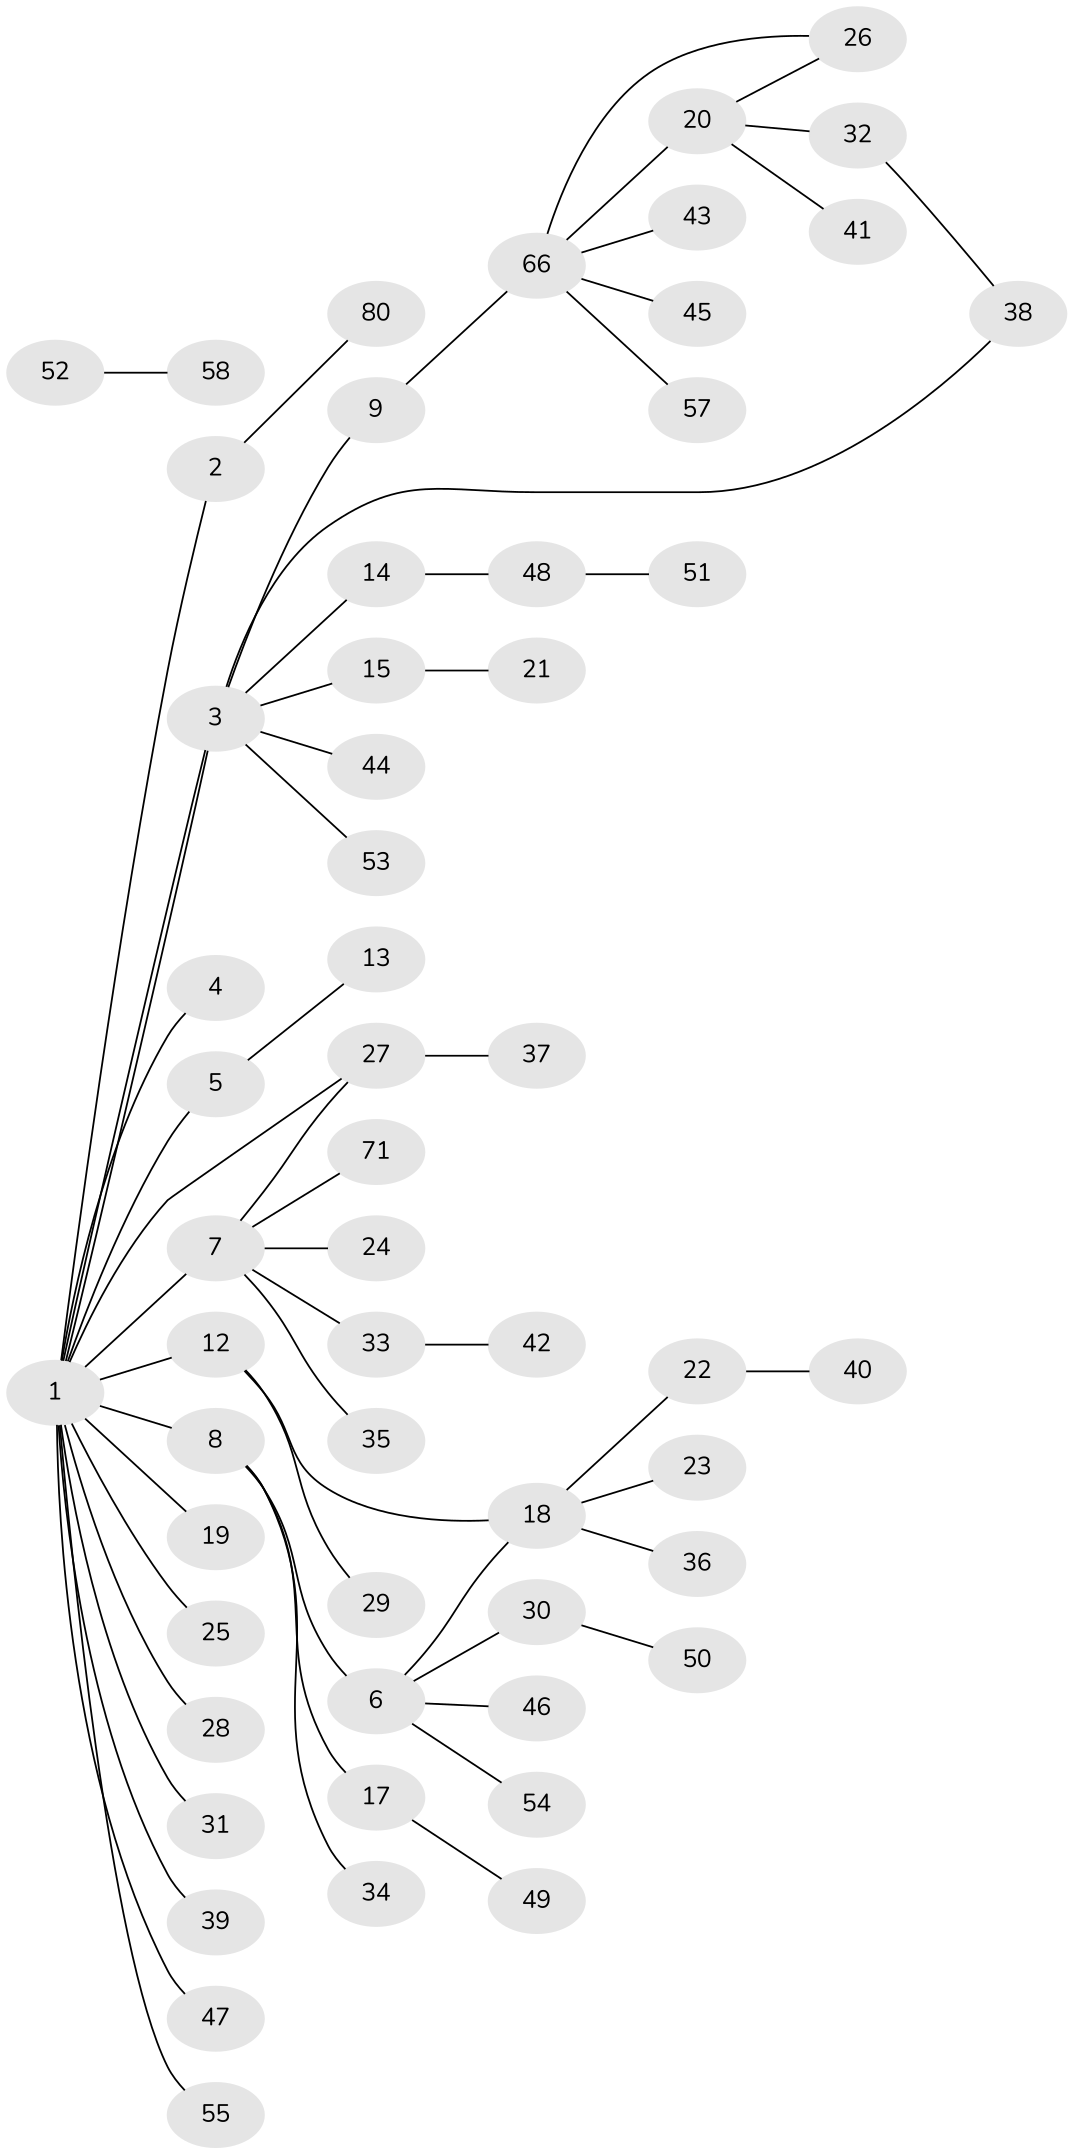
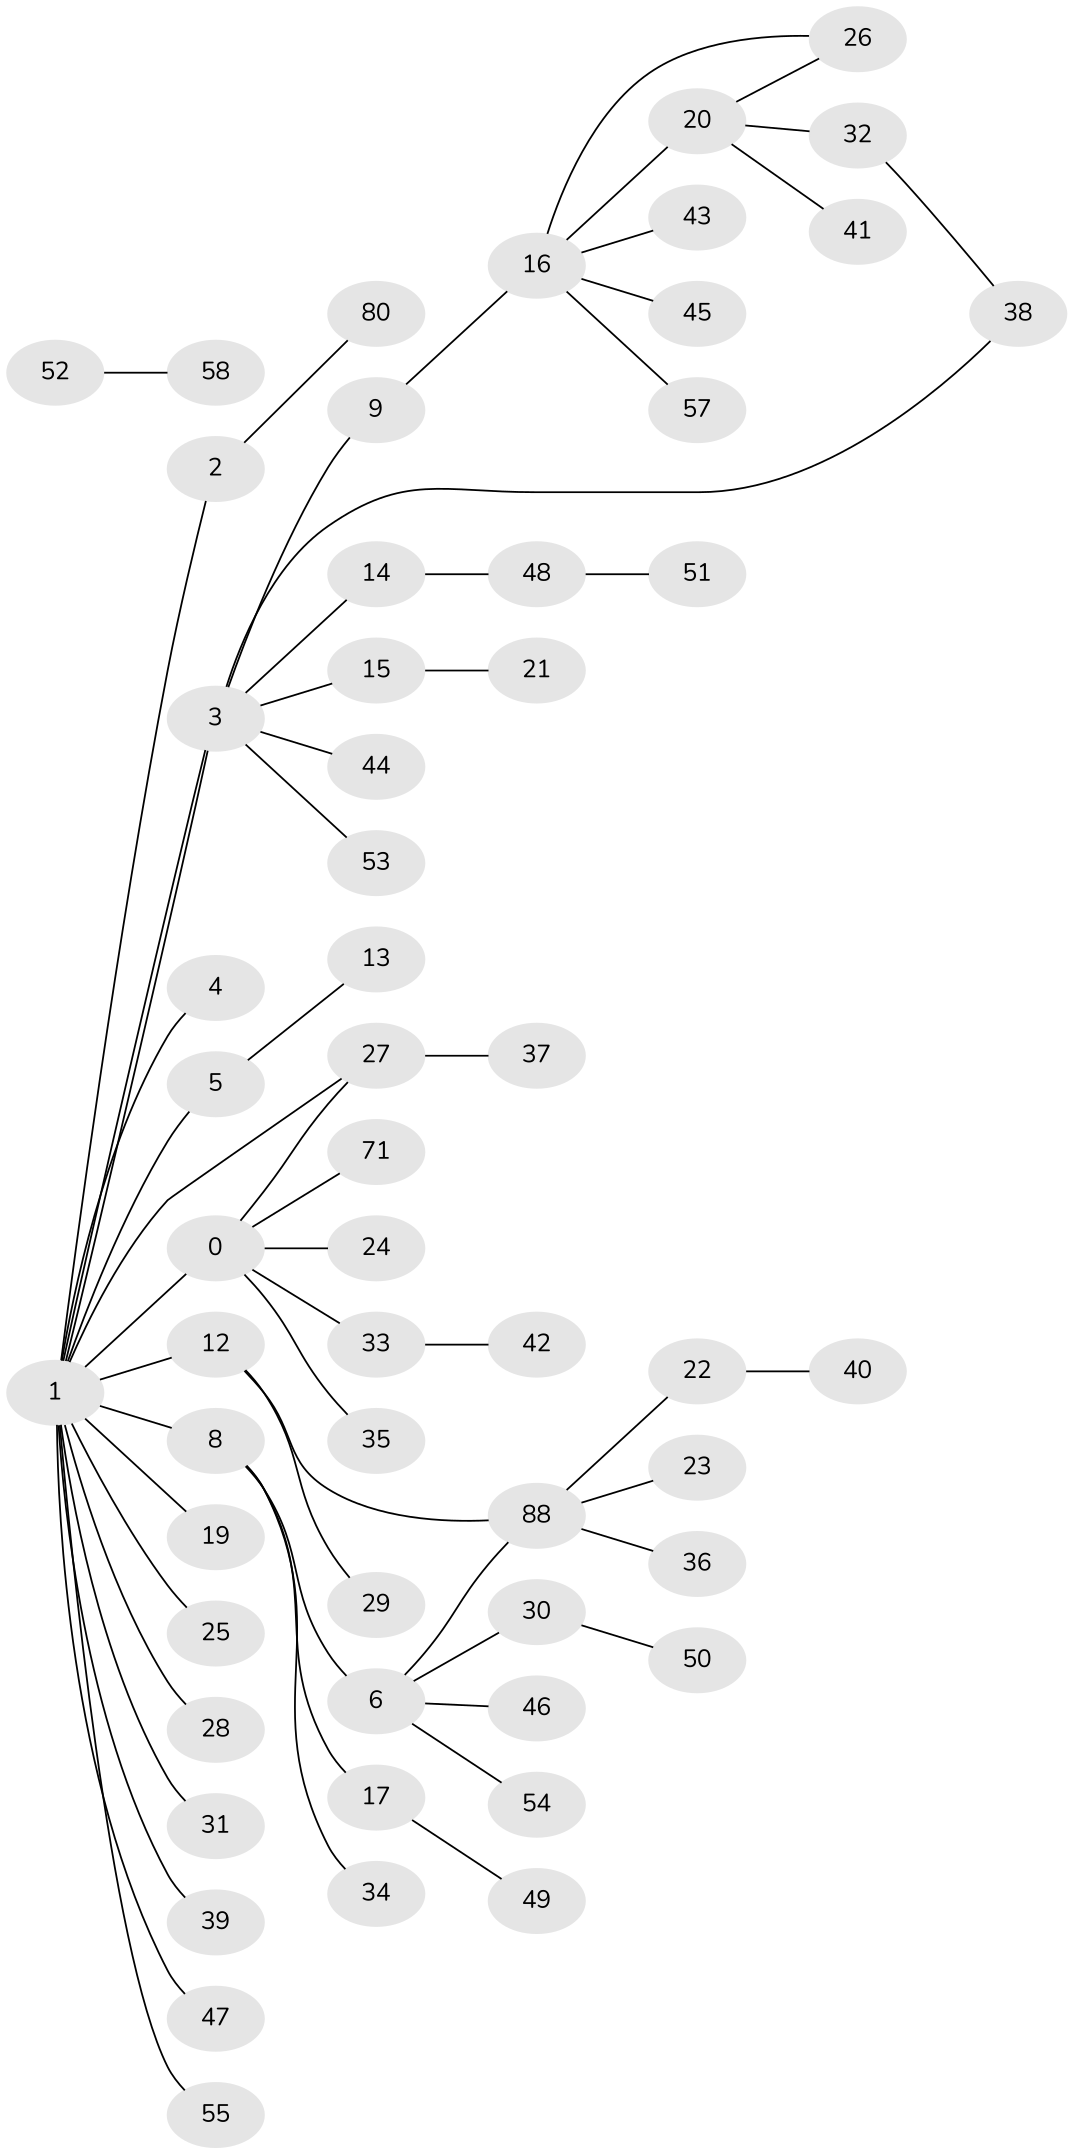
node "66": label "66" -> "16"
node "7": label "7" -> "0"
node "18": label "18" -> "88"
